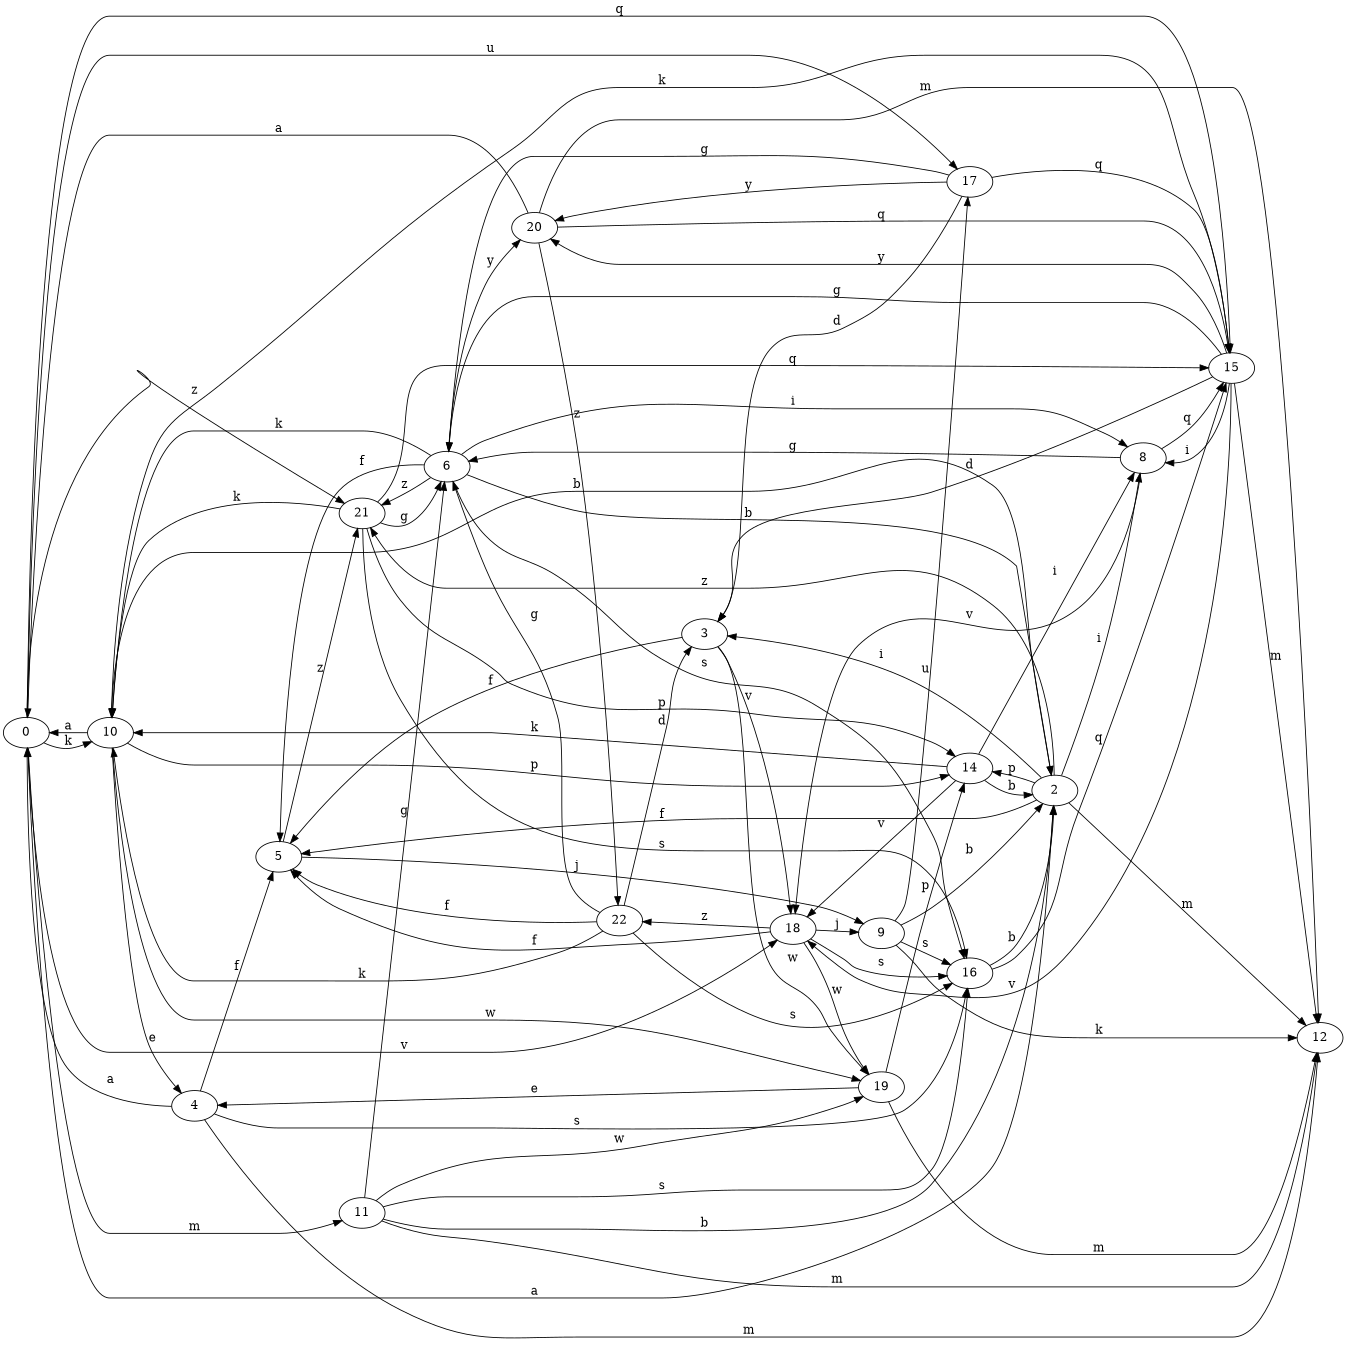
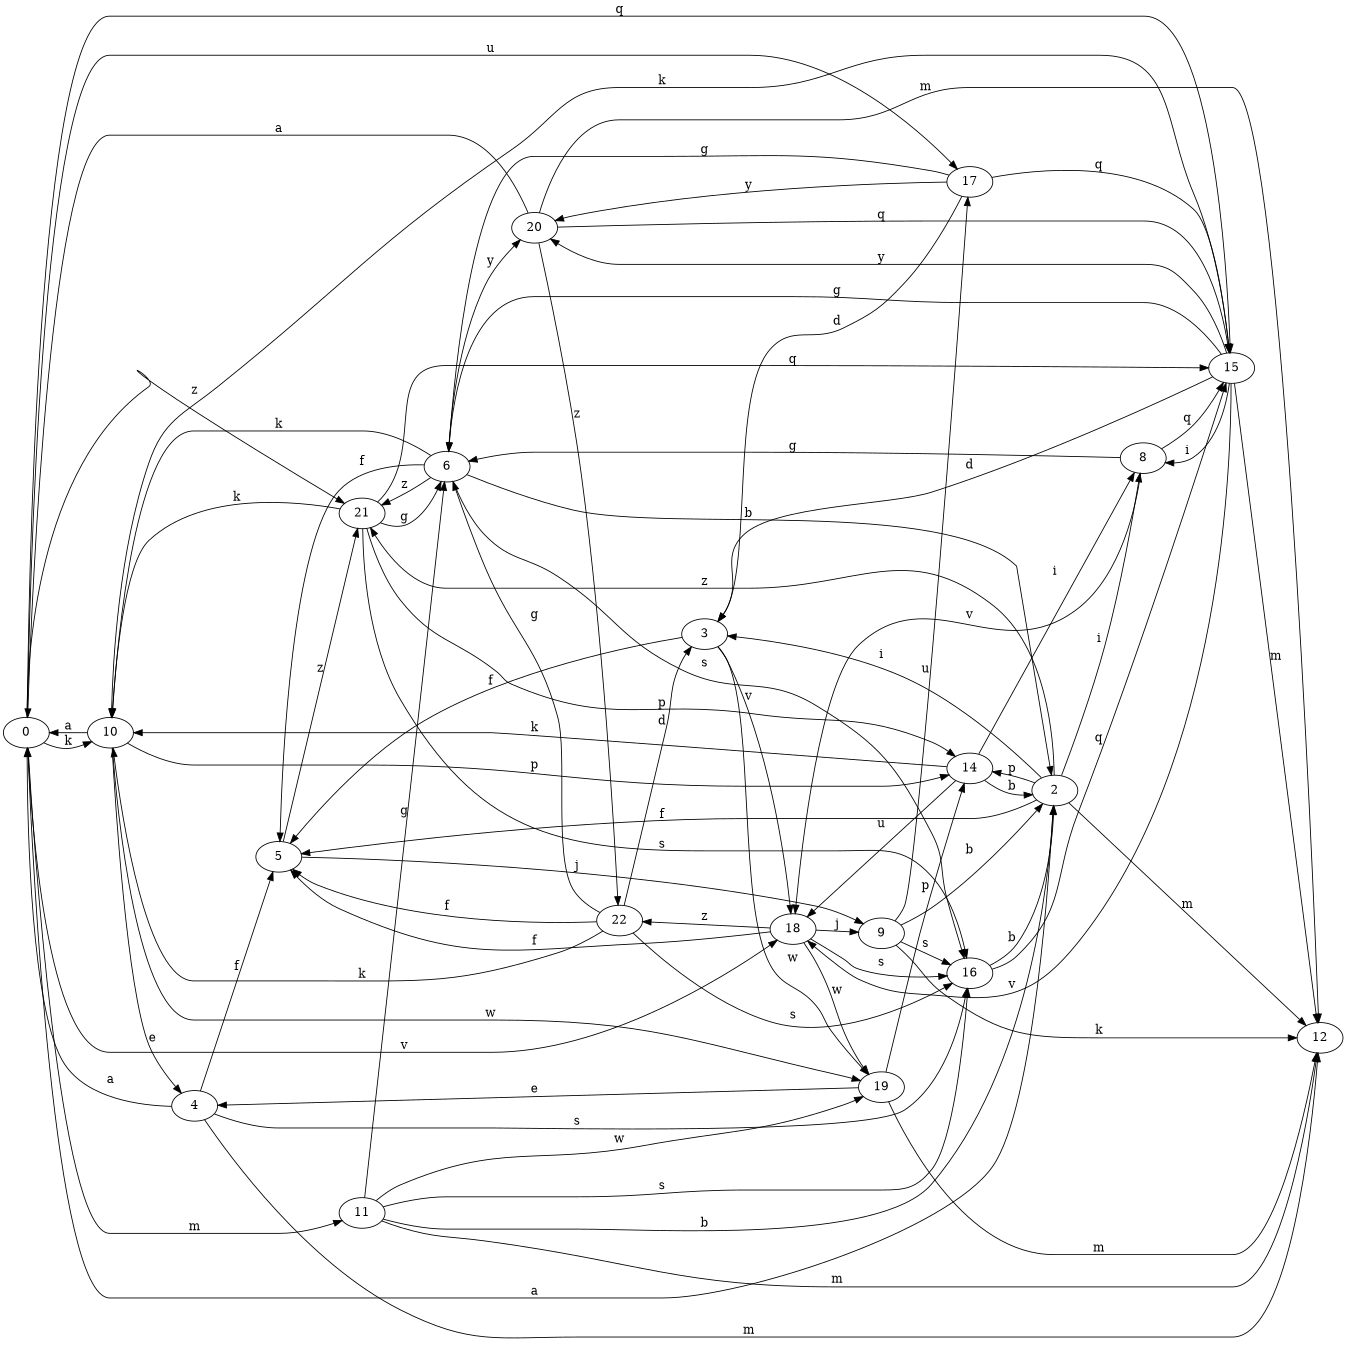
edge "6" -> "8": removed, label "i"
edge "10" -> "2": removed, label "b"
edge "14" -> "18": label "v" -> "u"
